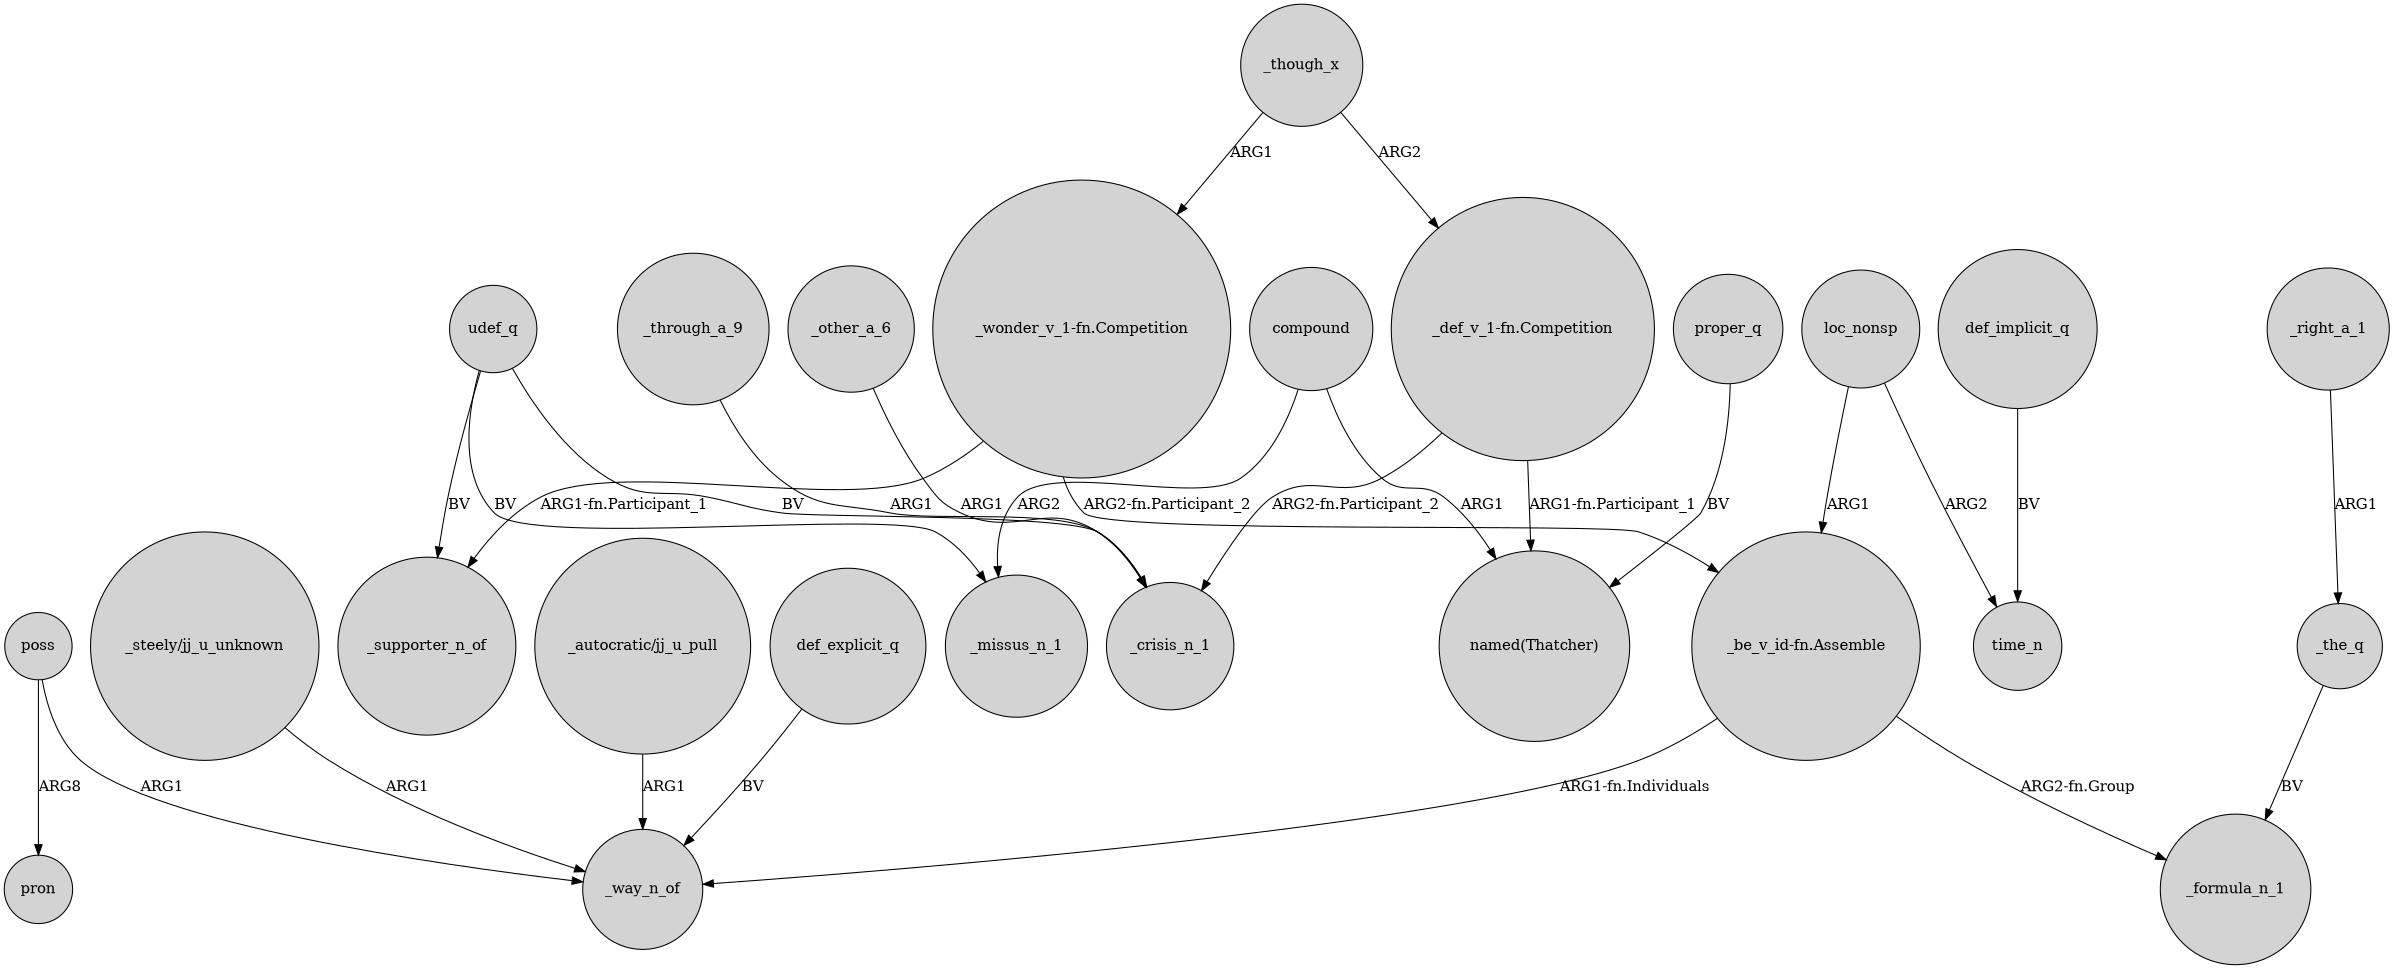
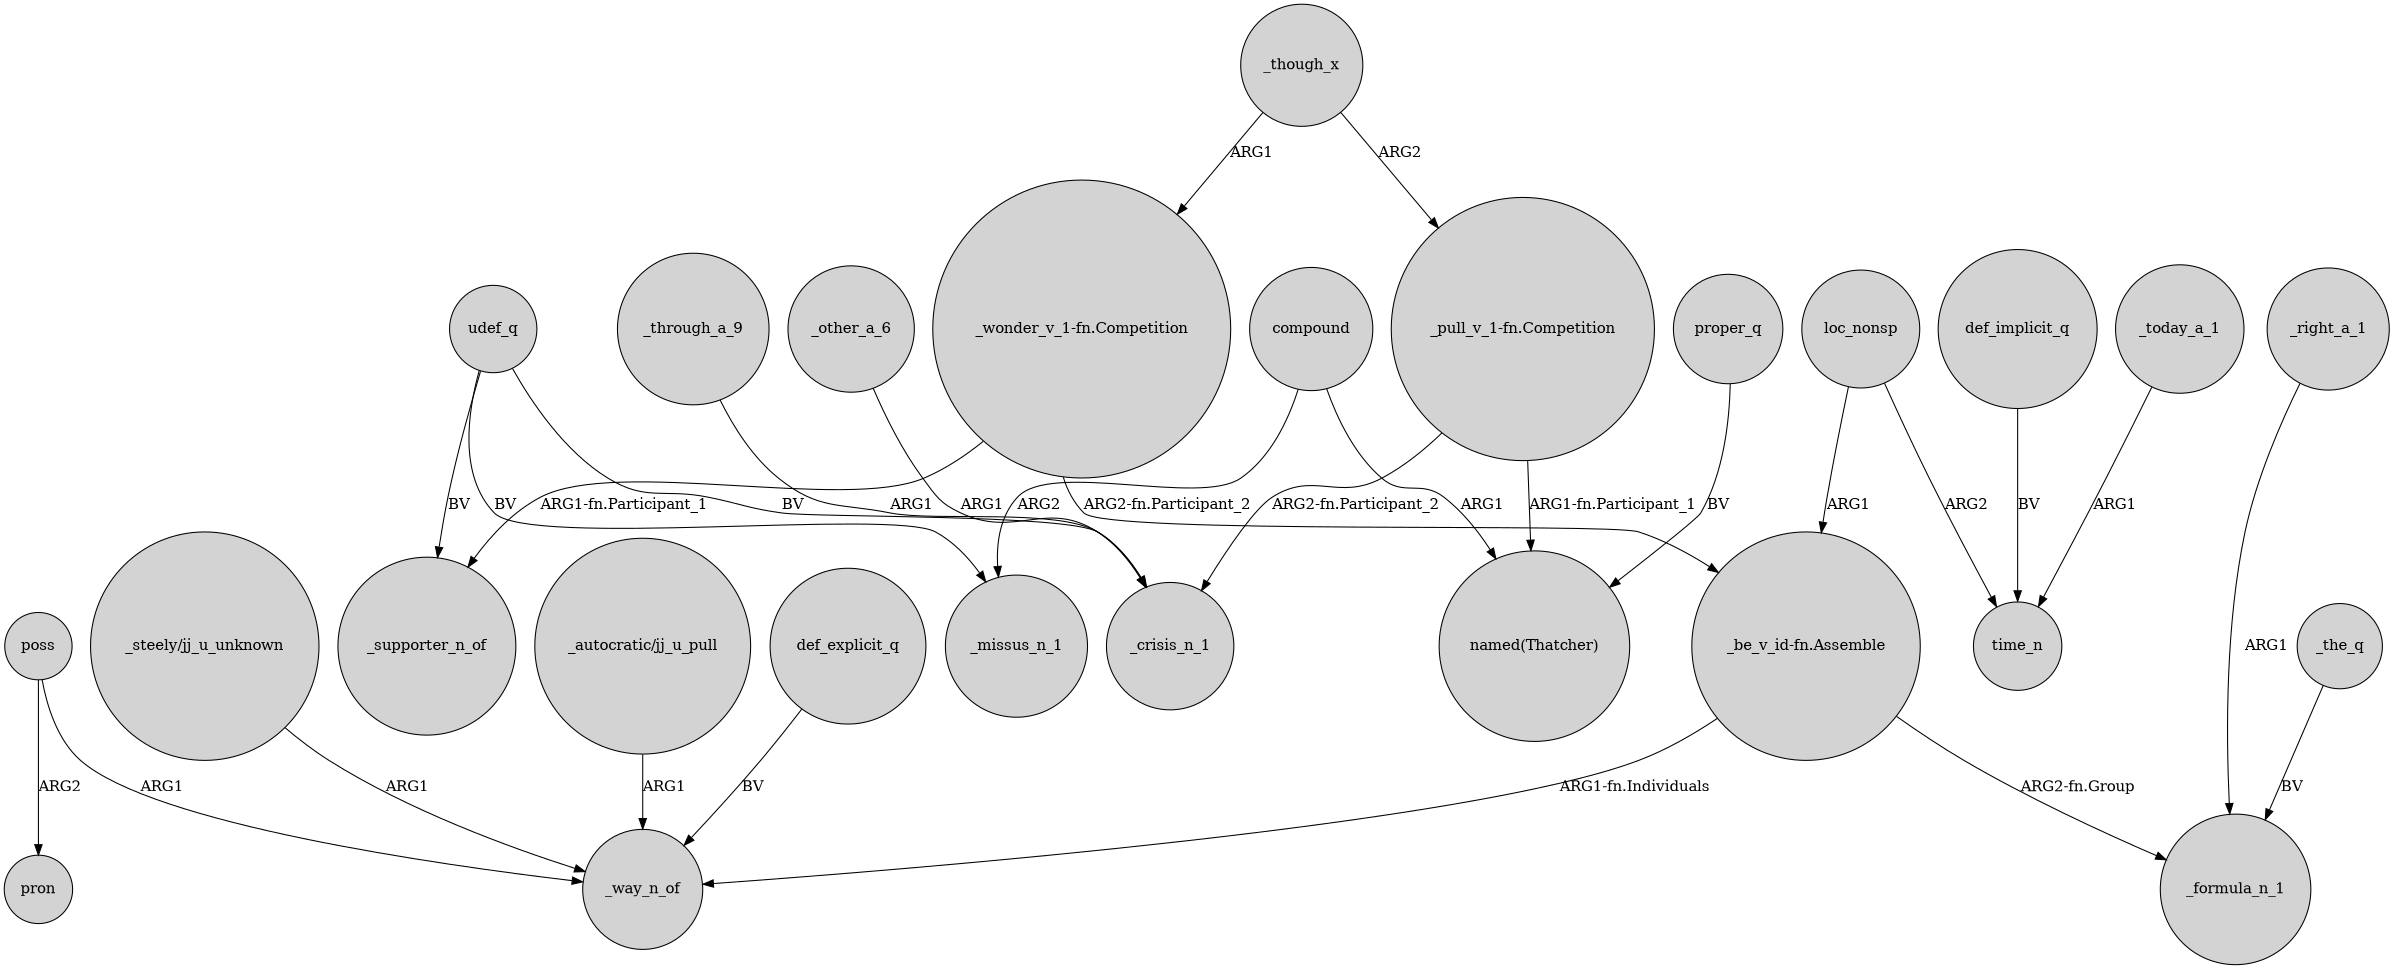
node "_def_v_1-fn.Competition": label "_def_v_1-fn.Competition" -> "_pull_v_1-fn.Competition"
node "_today_a_1": added
edge "_right_a_1" -> "_the_q": now "_right_a_1" -> "_formula_n_1"
edge "poss" -> "pron": label "ARG8" -> "ARG2"
